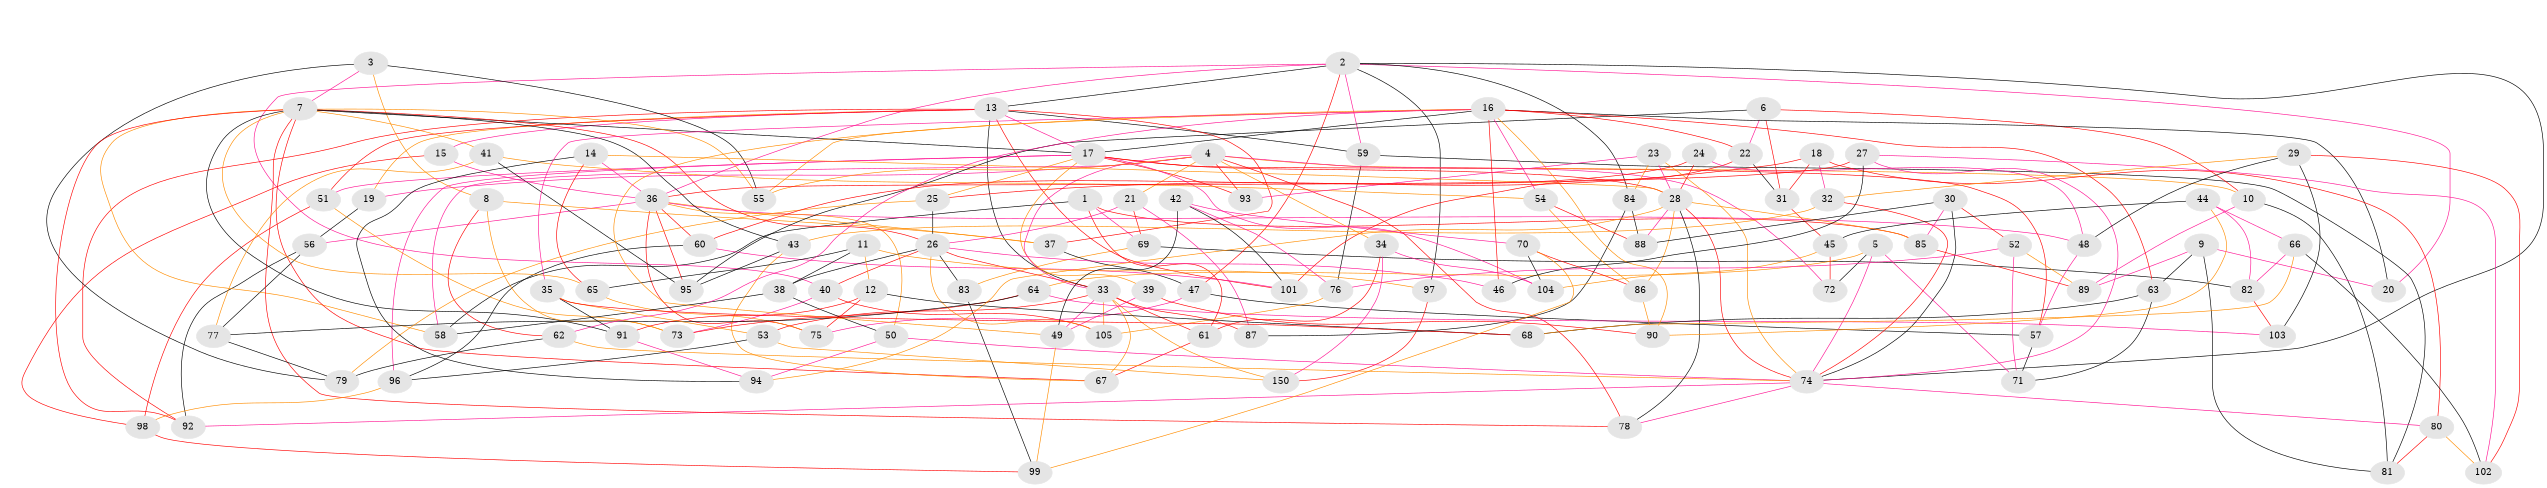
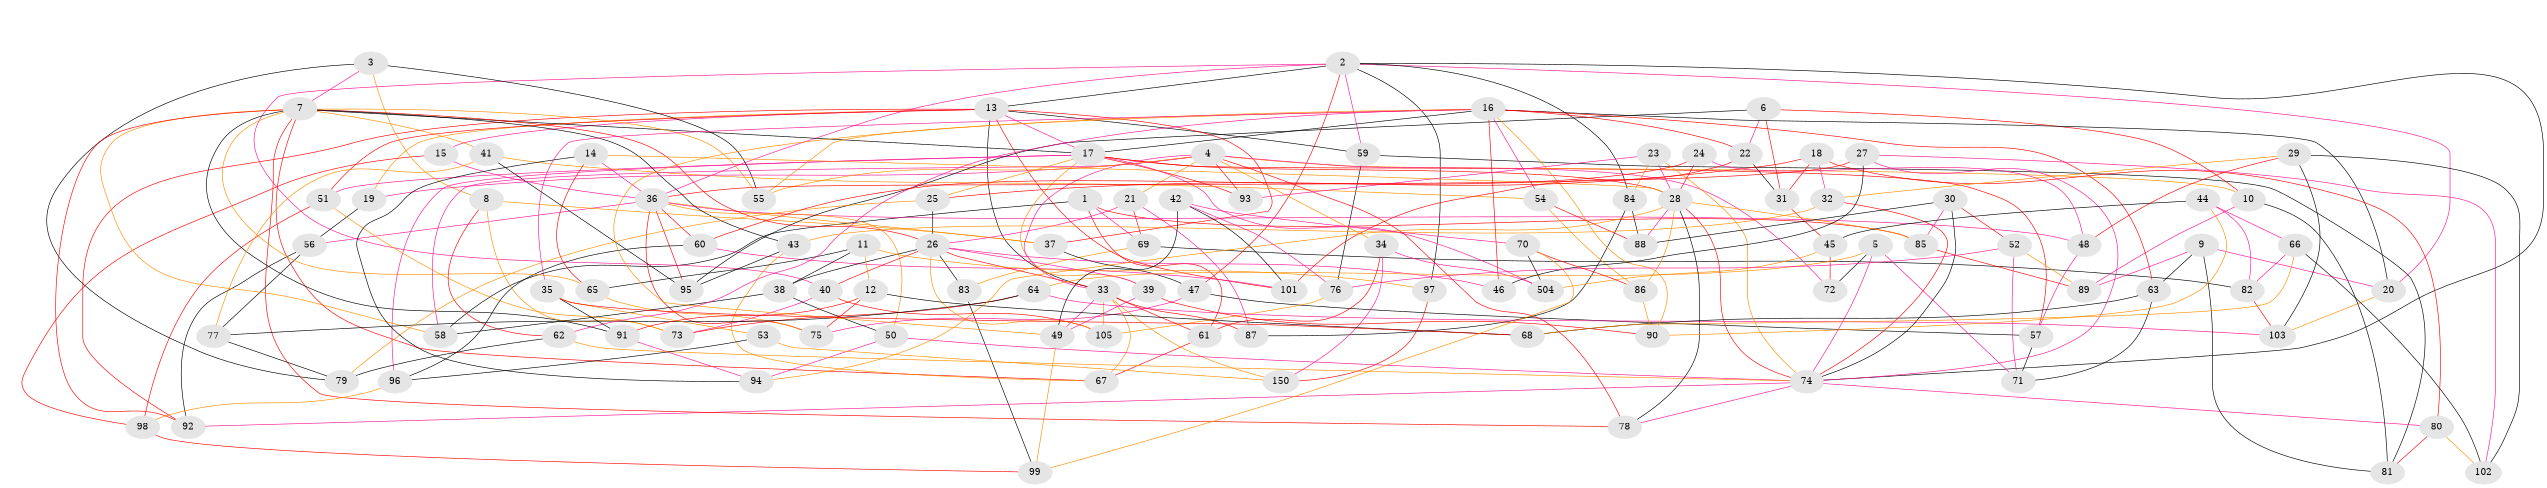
edge "29" -- "48": color black -> red
edge "29" -- "102": color red -> black
edge "26" -- "39": added
node "104": label "104" -> "504"
edge "33" -- "53": removed
edge "20" -- "103": added
